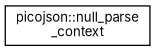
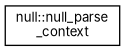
node "picojson::null_parse _context": label "picojson::null_parse _context" -> "null::null_parse _context"
